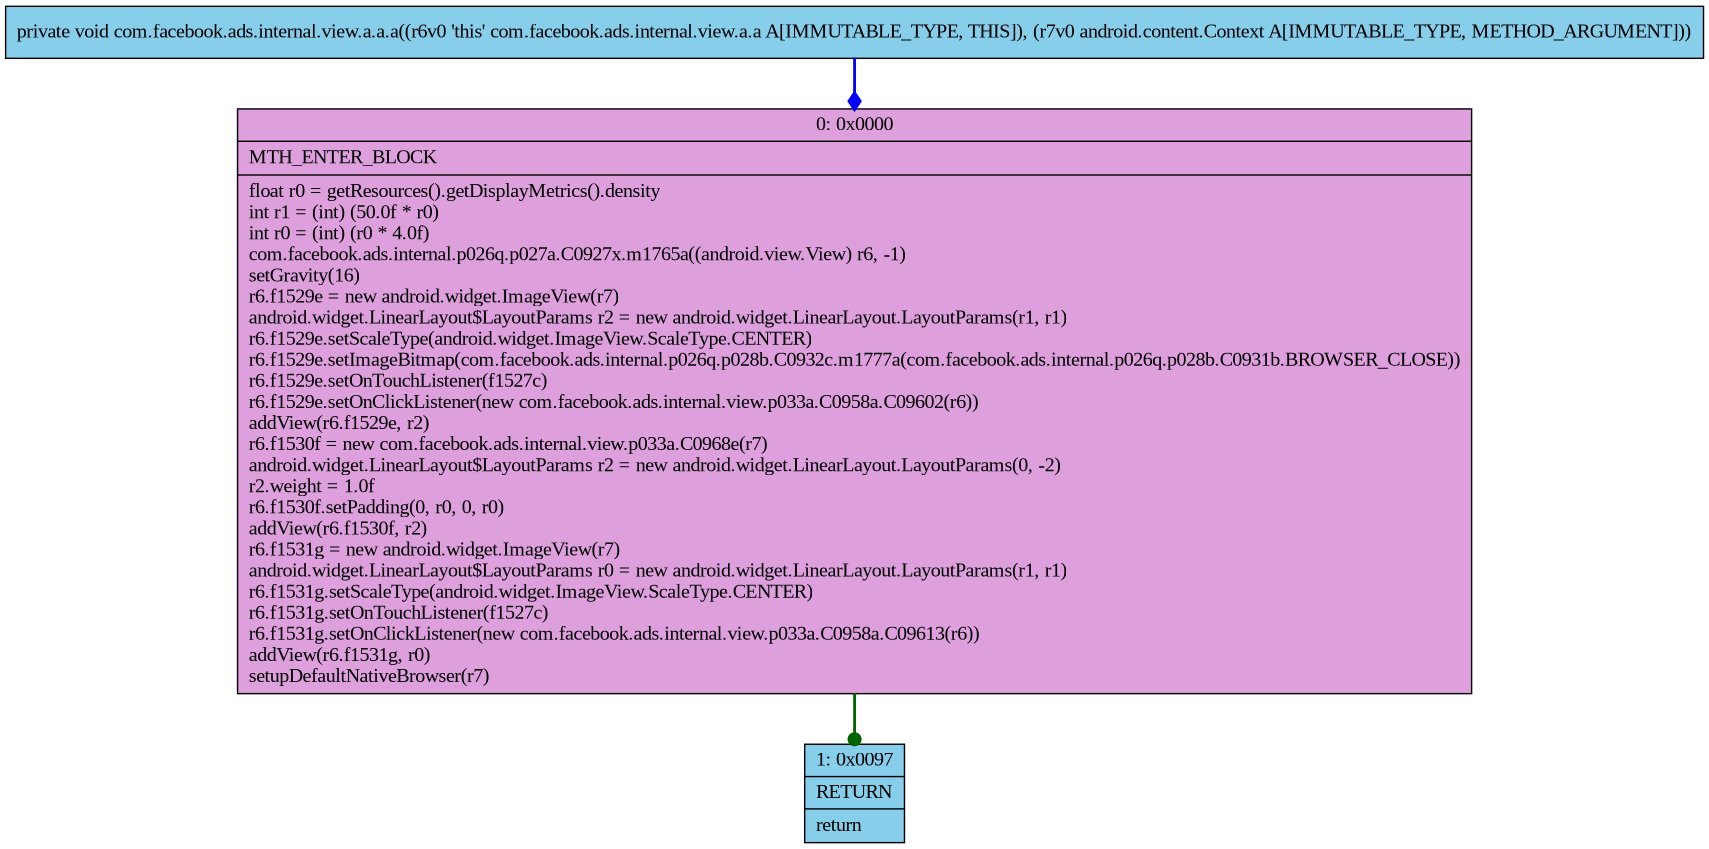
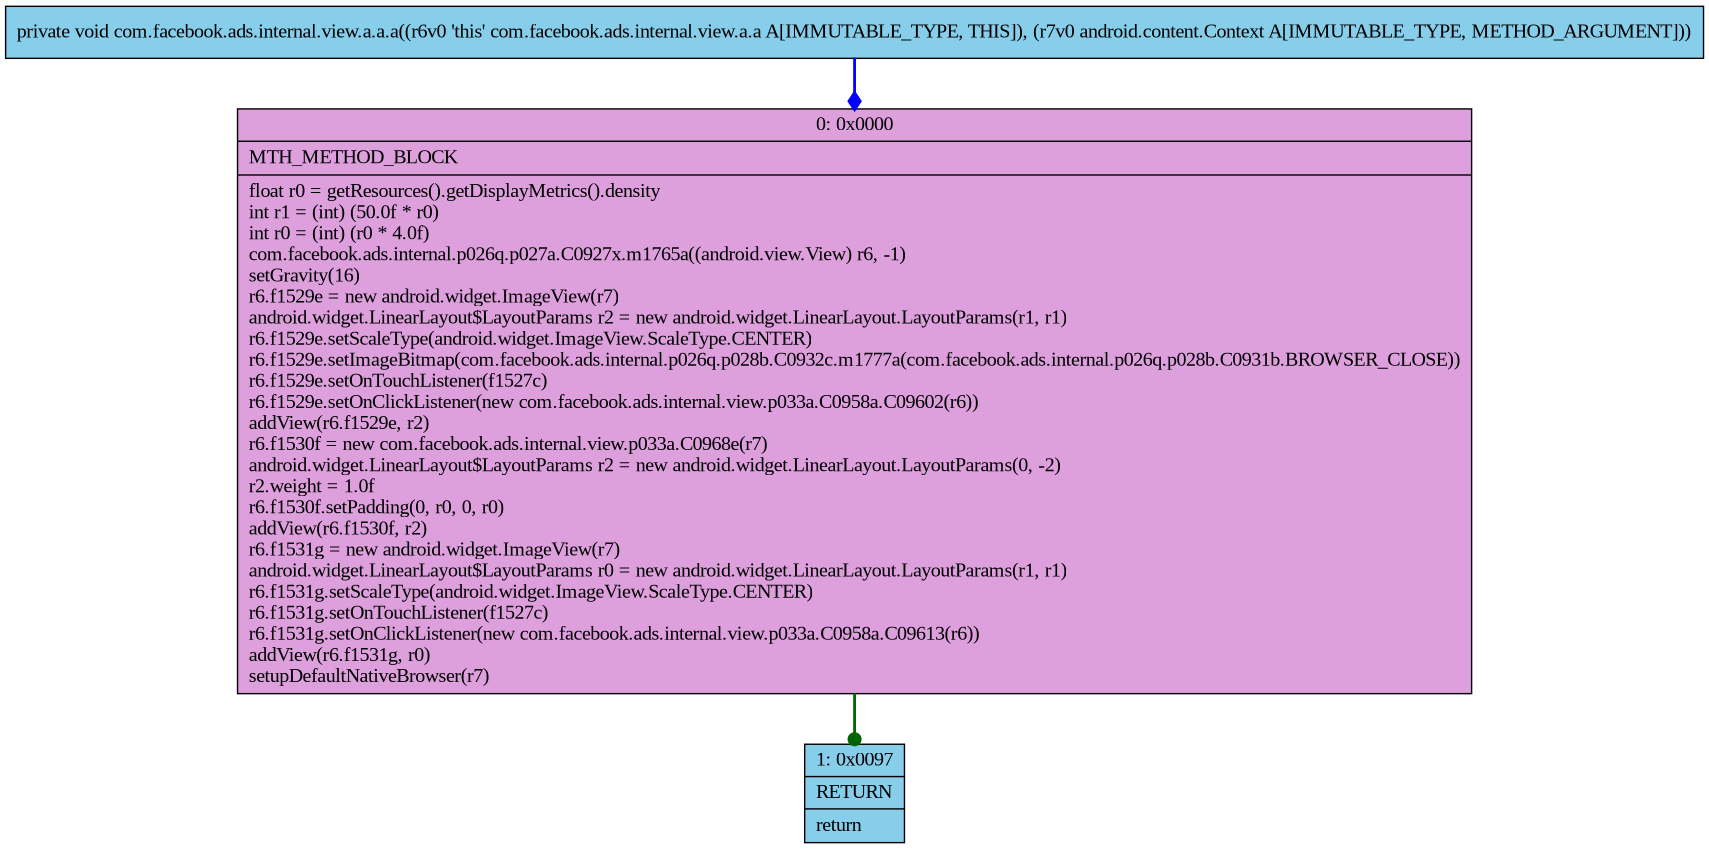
node "0: 0x0000": text "MTH_ENTER_BLOCK" -> "MTH_METHOD_BLOCK"
